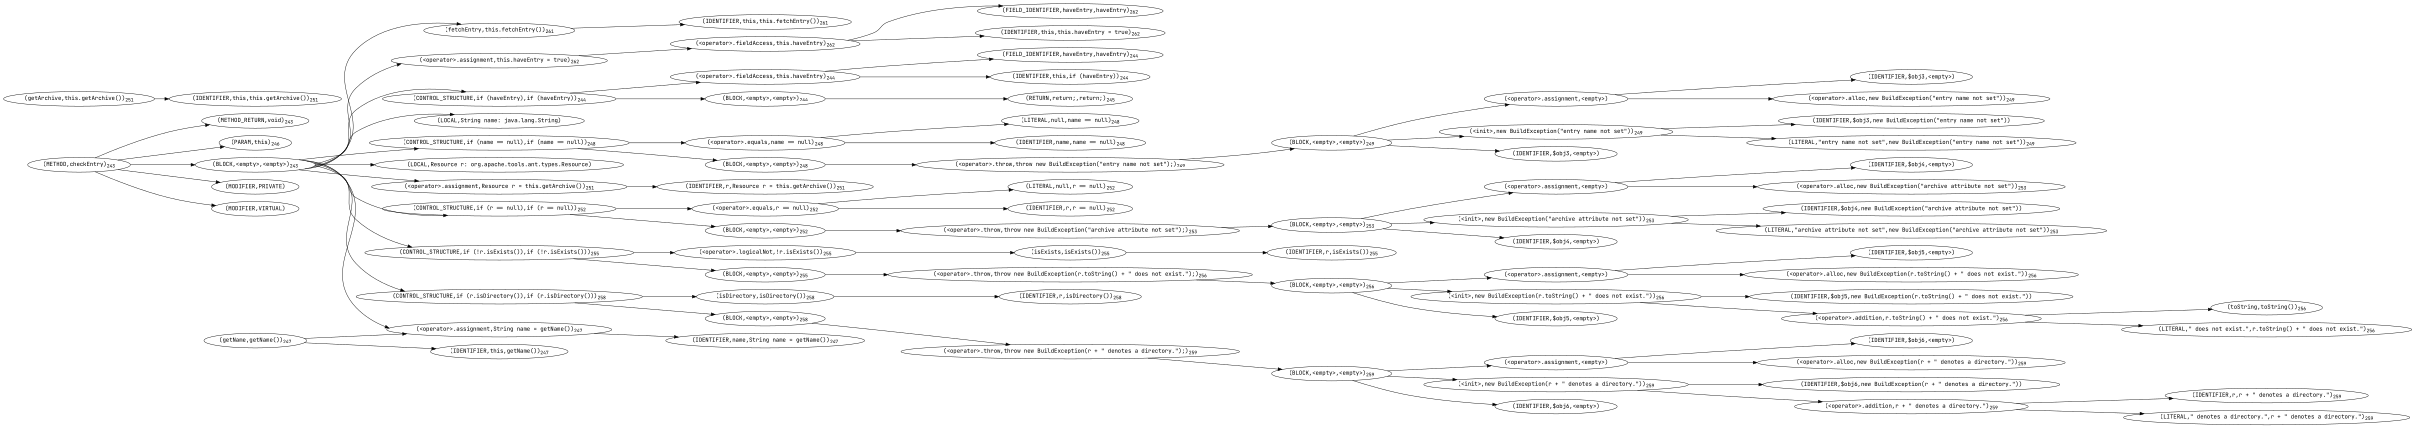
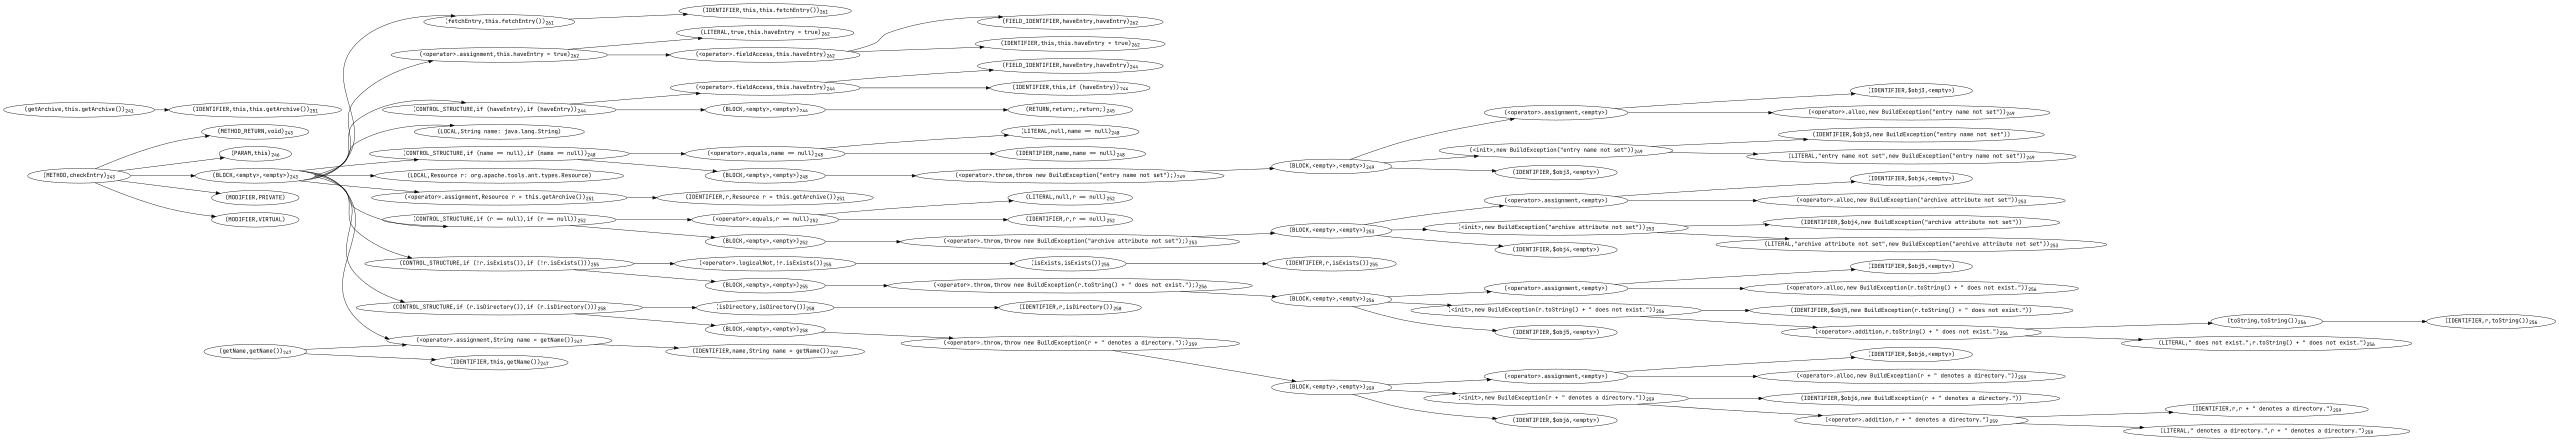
node "(LITERAL,true,this.haveEntry = true)": added
node "(getArchive,this.getArchive())": text "251" -> "241"
node "(IDENTIFIER,r,toString())": added
